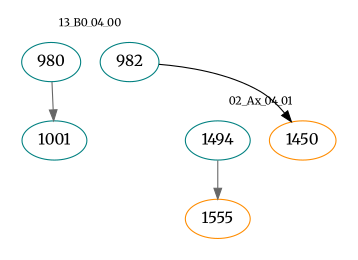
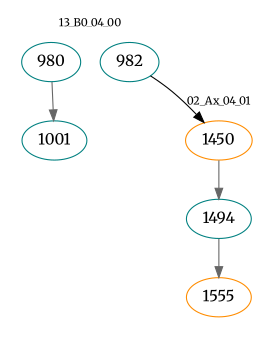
edge "1450" -> "1494": added
